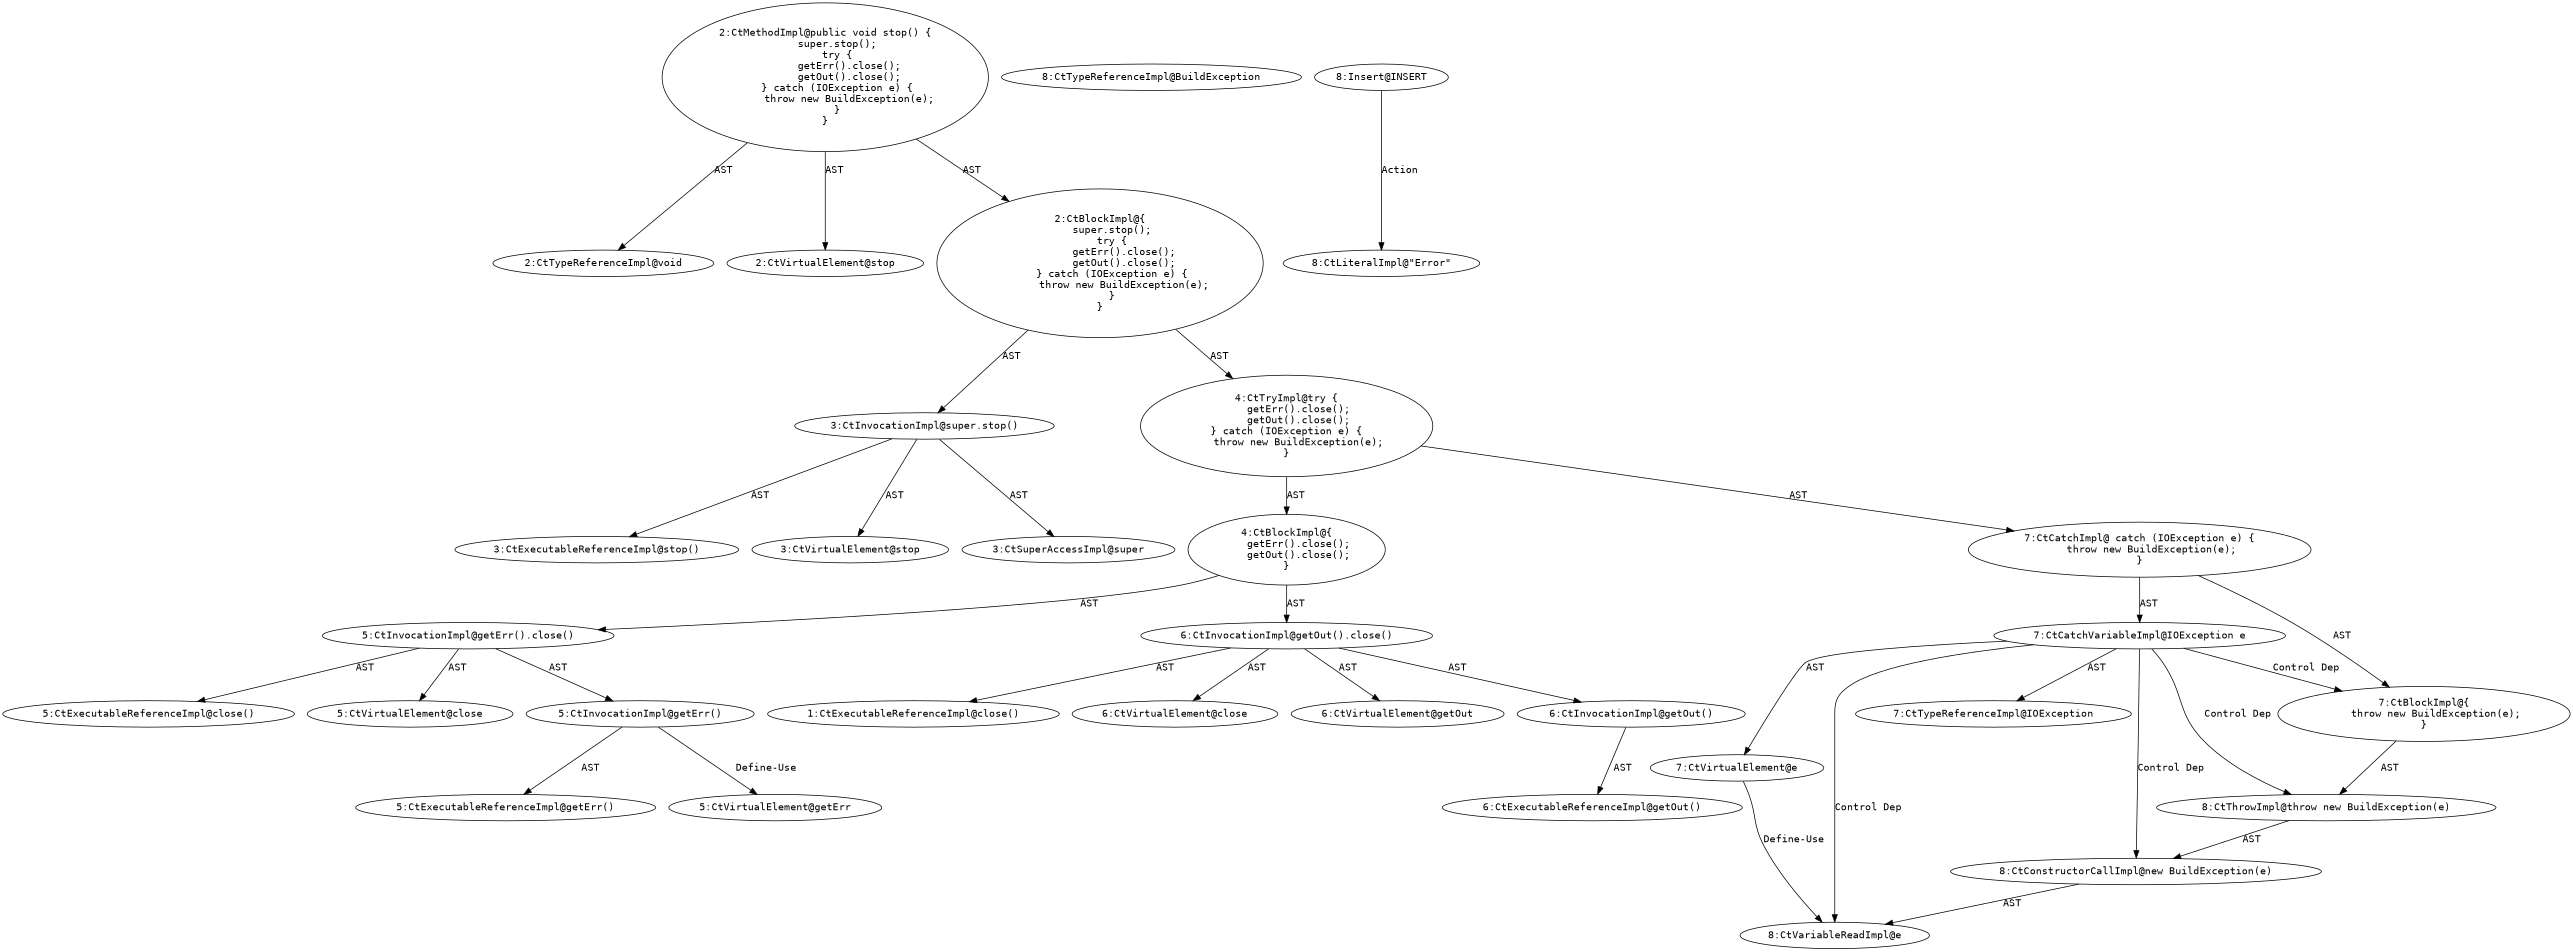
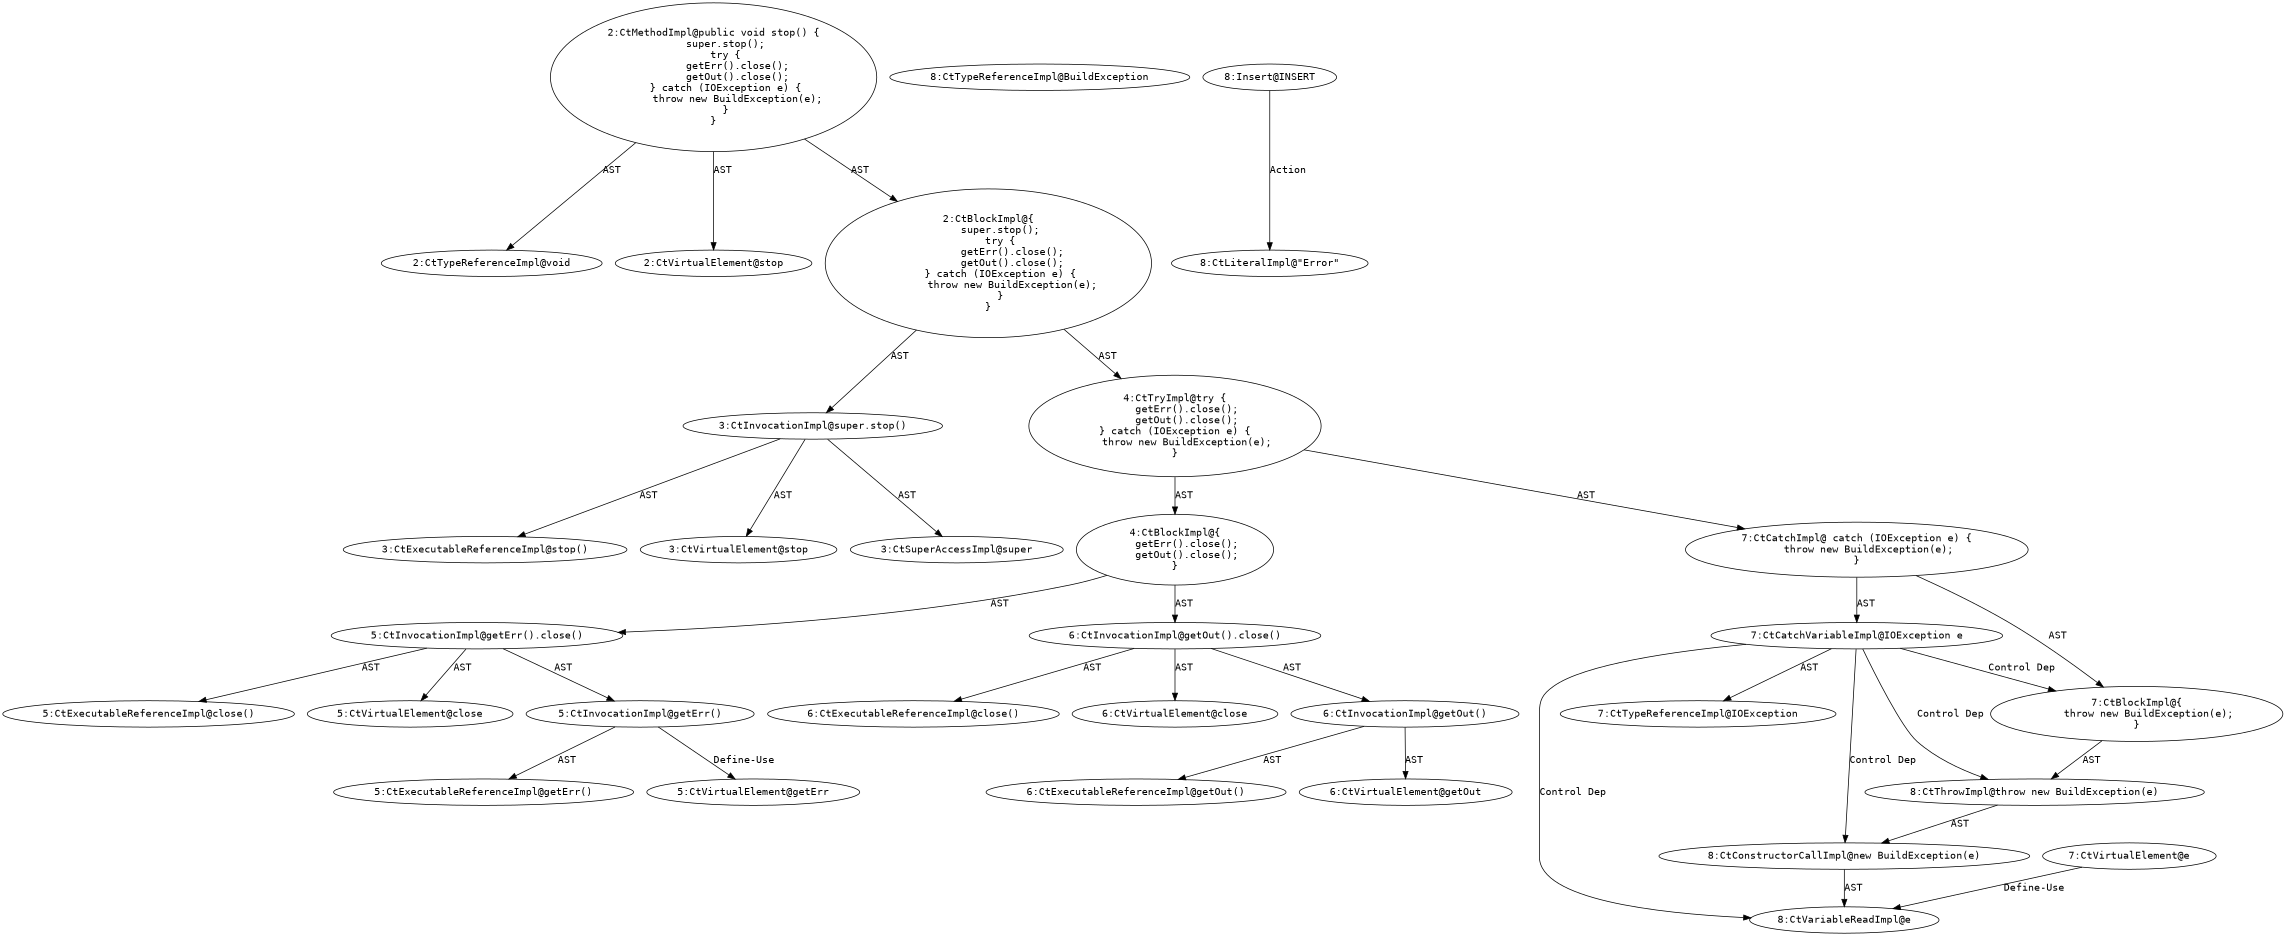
edge "7:CtCatchVariableImpl@IOException e" -> "7:CtVirtualElement@e": removed, label "AST"
edge "6:CtInvocationImpl@getOut().close()" -> "6:CtVirtualElement@getOut": now "6:CtInvocationImpl@getOut()" -> "6:CtVirtualElement@getOut"
node "1:CtExecutableReferenceImpl@close()": label "1:CtExecutableReferenceImpl@close()" -> "6:CtExecutableReferenceImpl@close()"
